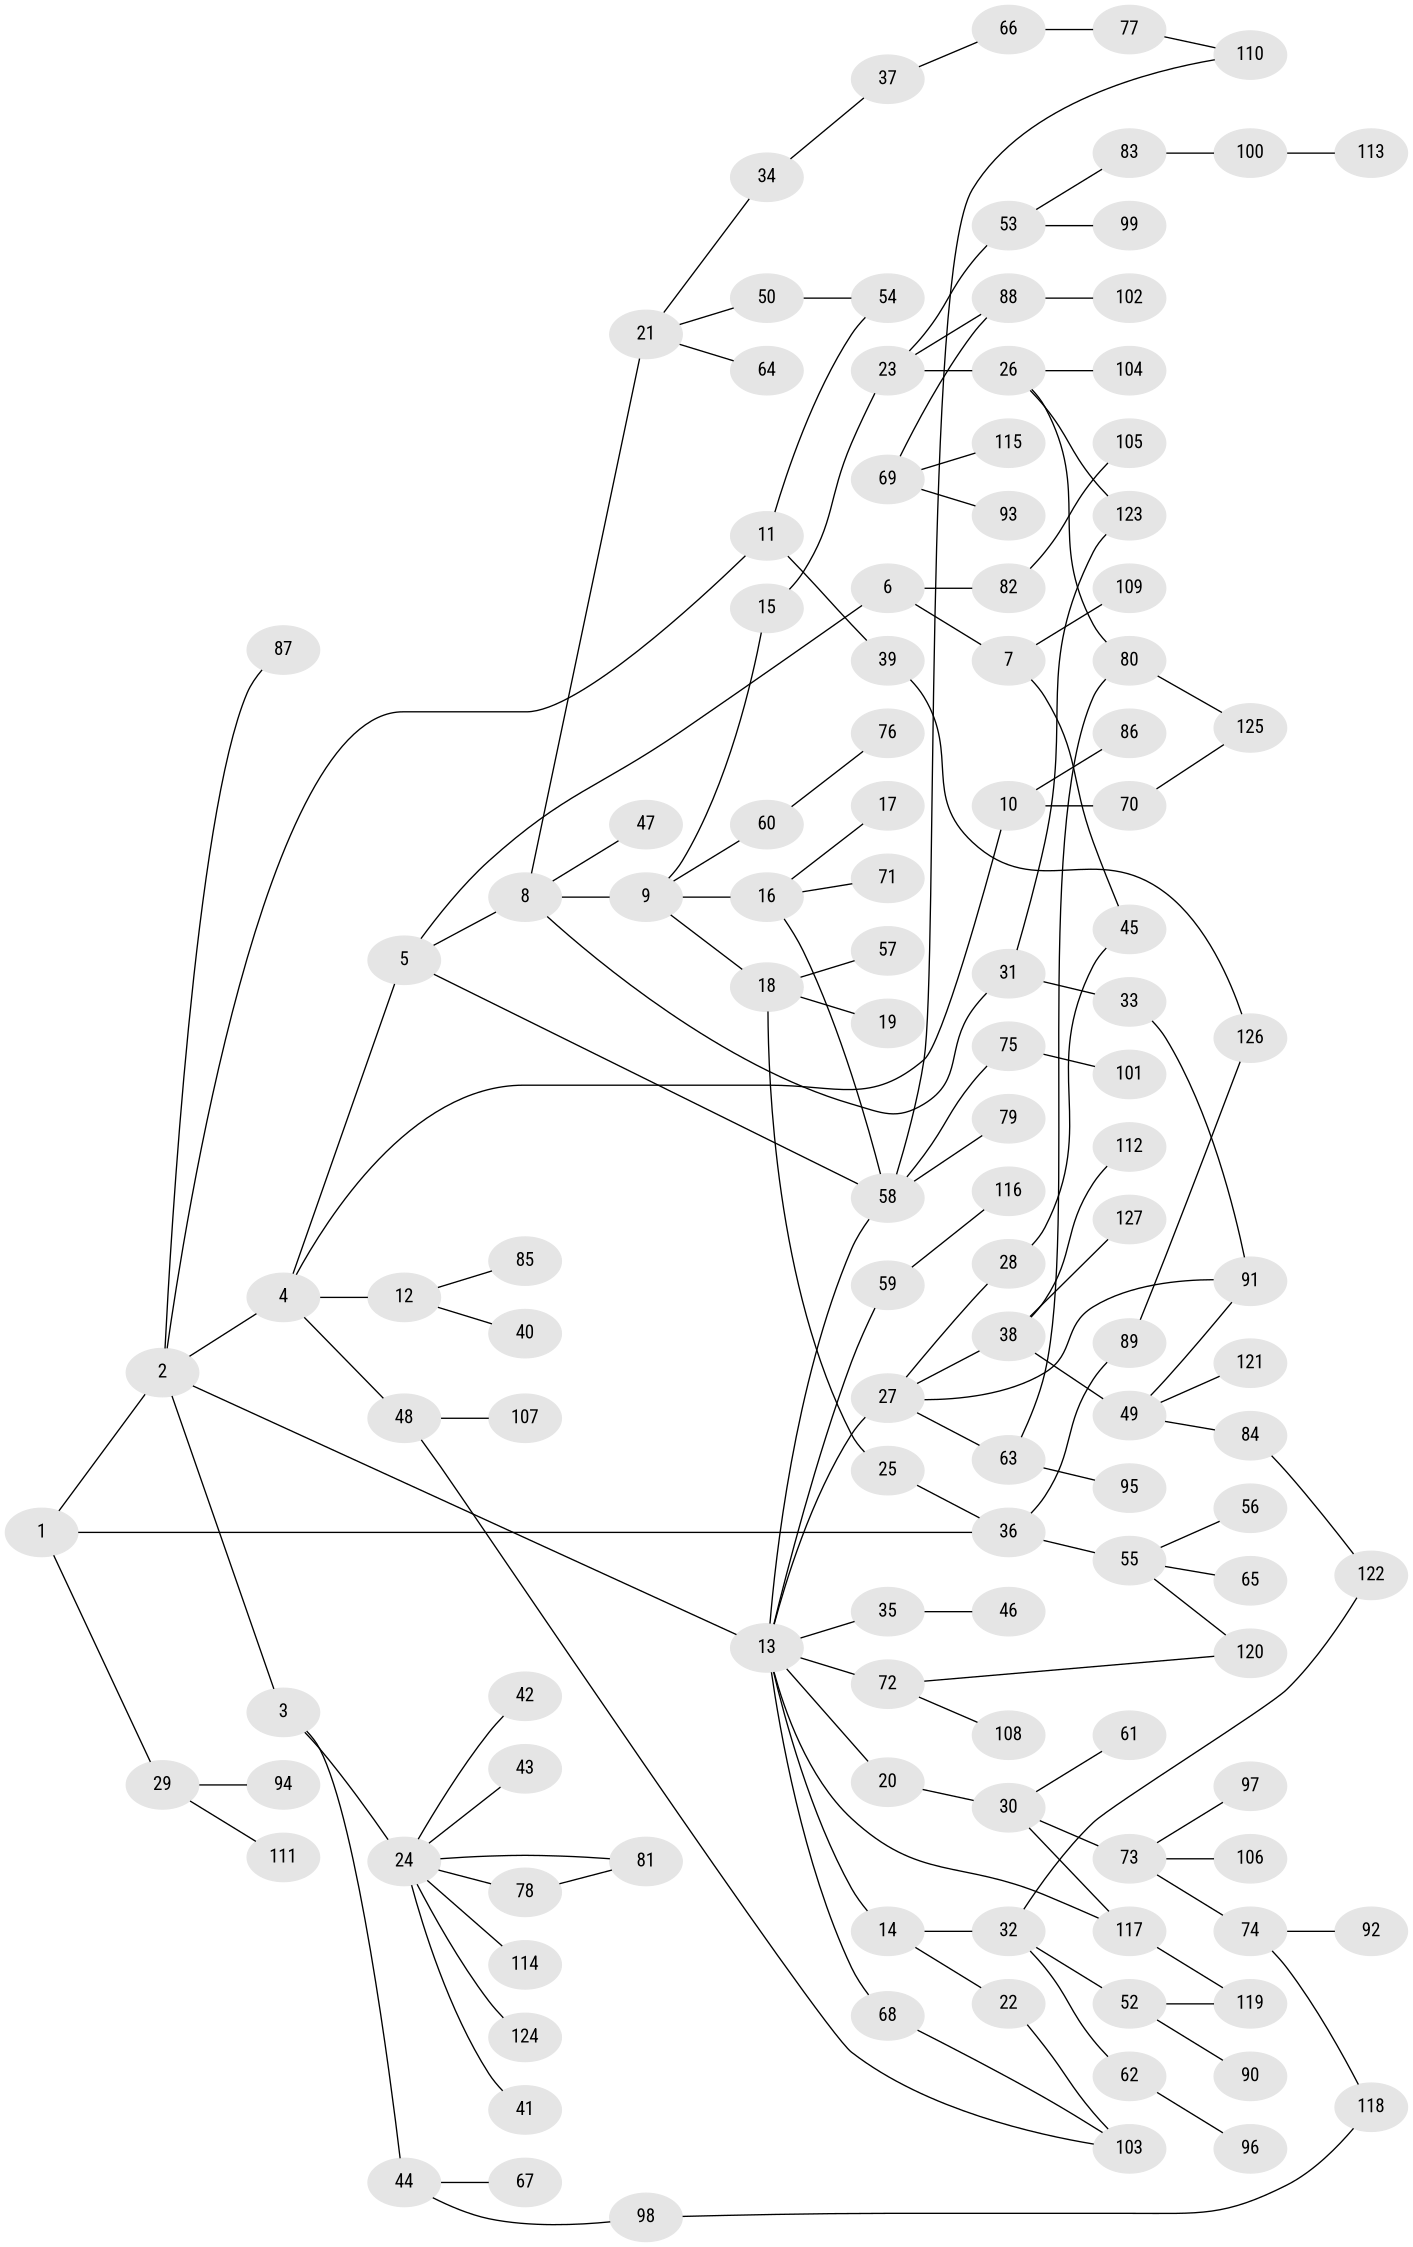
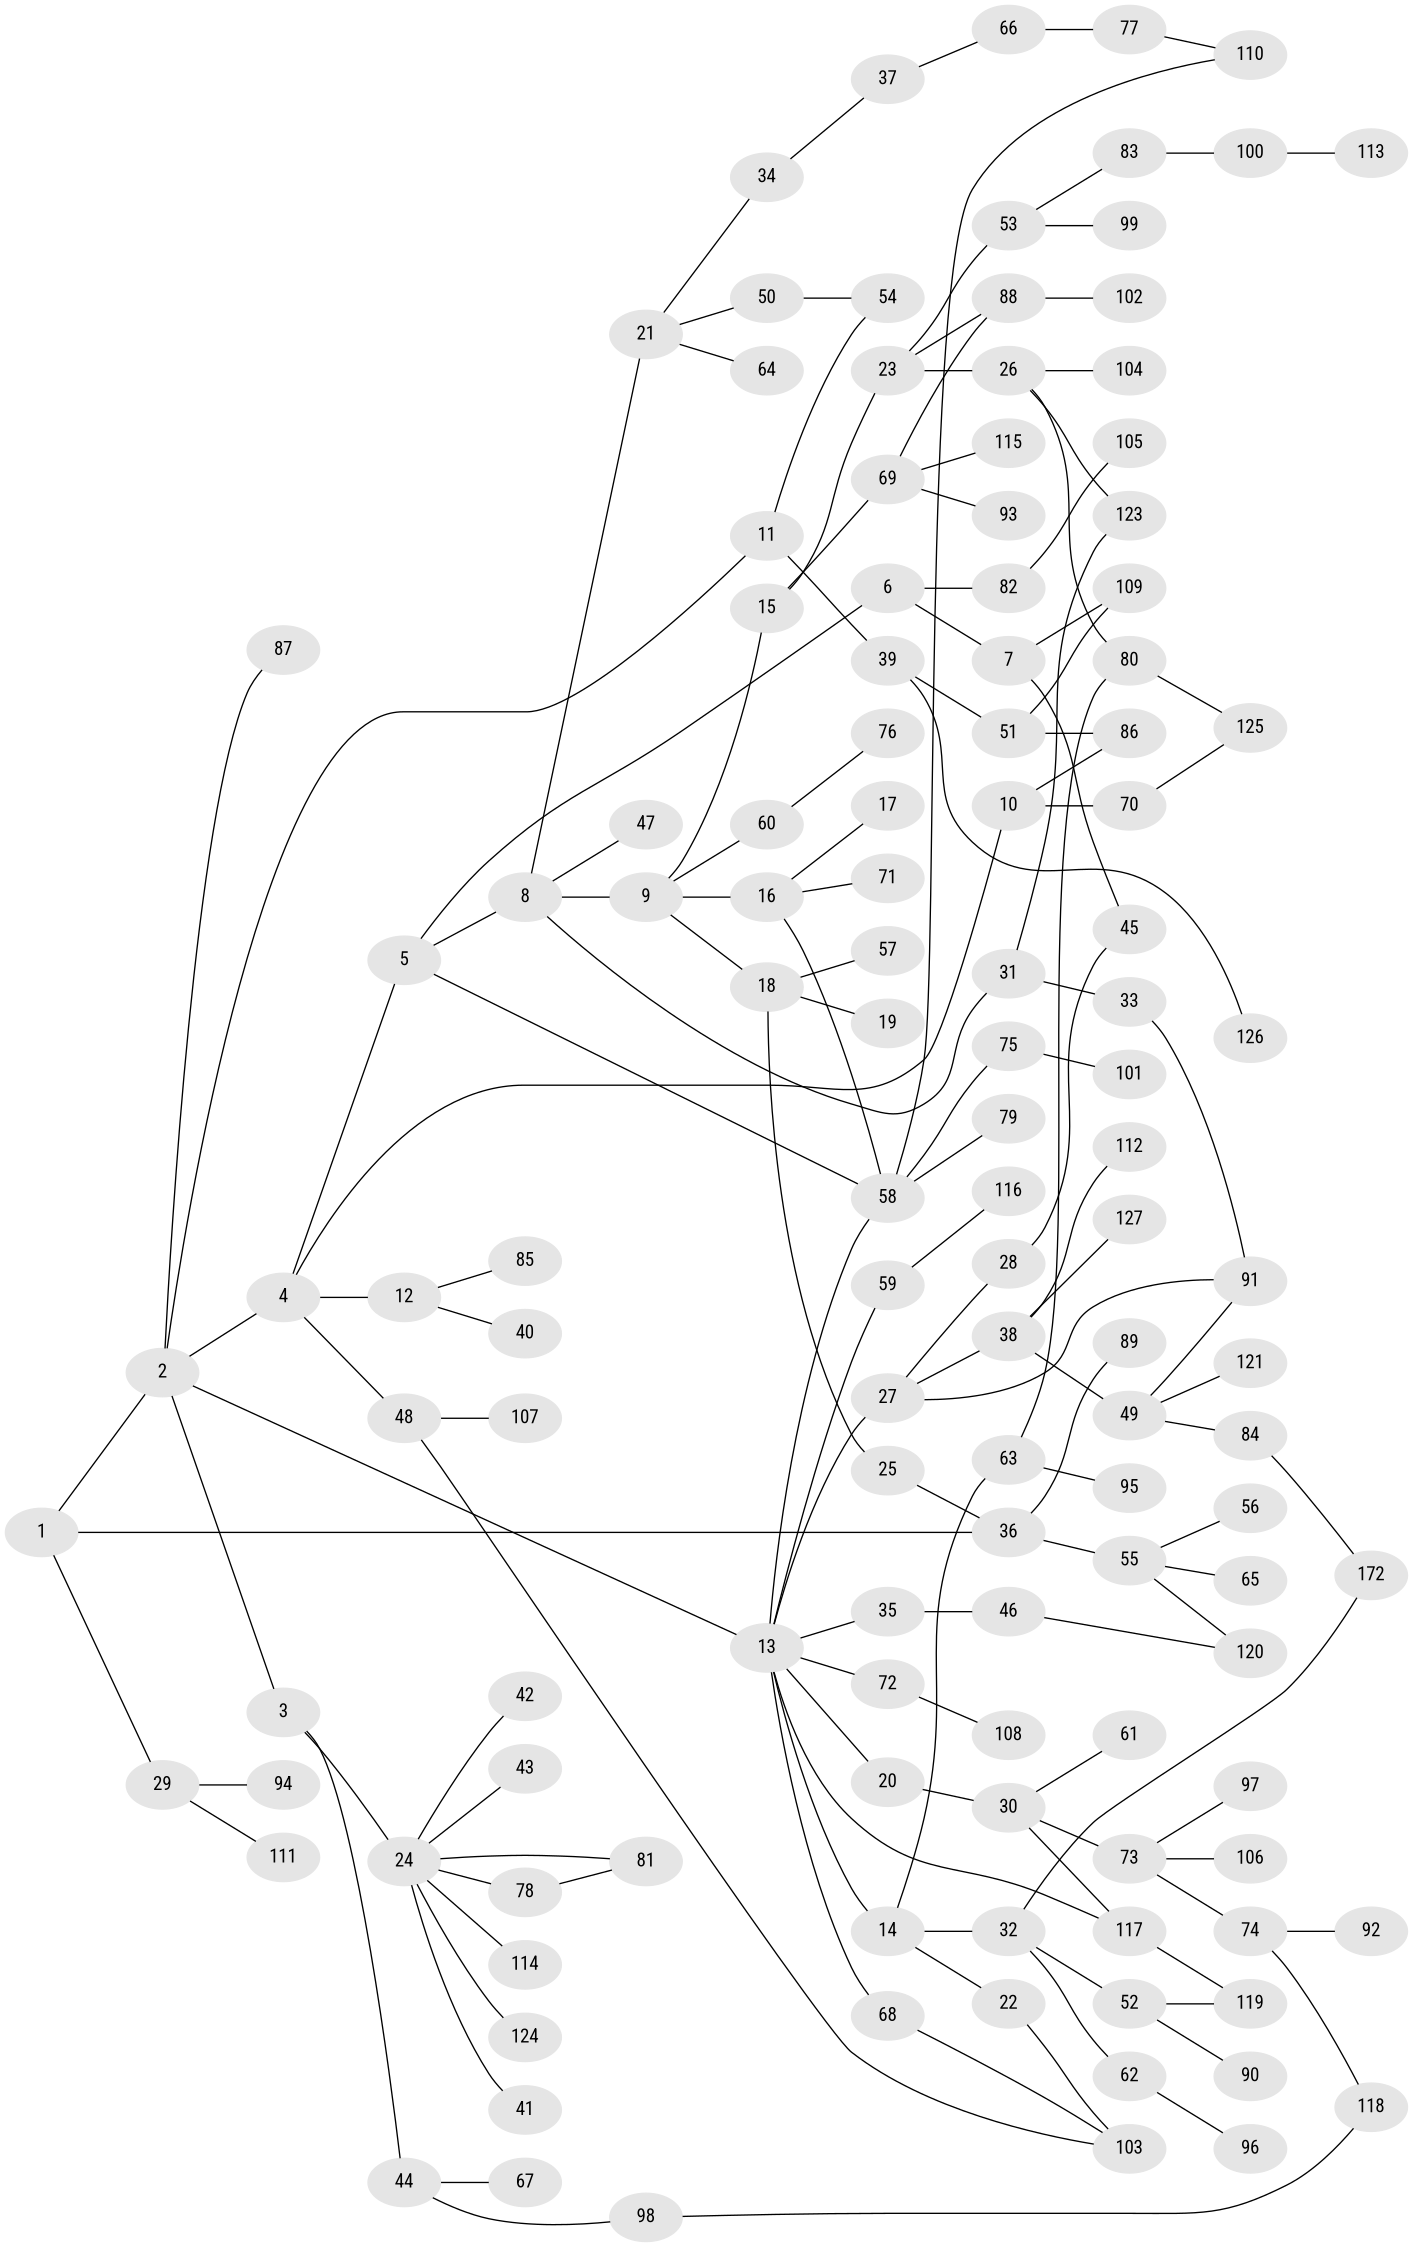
edge "69" -- "15": added
node "51": added
edge "126" -- "89": removed
edge "27" -- "63": now "14" -- "63"
node "122": label "122" -> "172"
edge "120" -- "72": now "120" -- "46"
